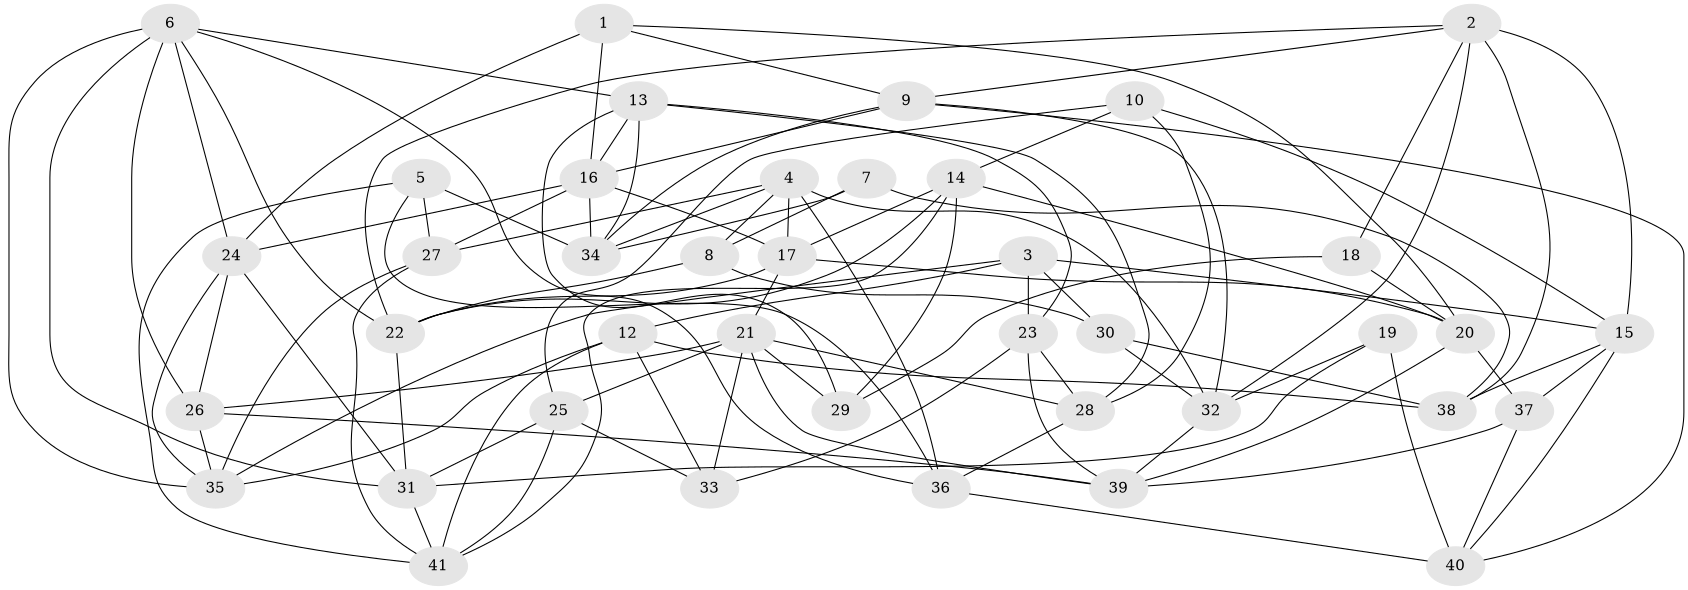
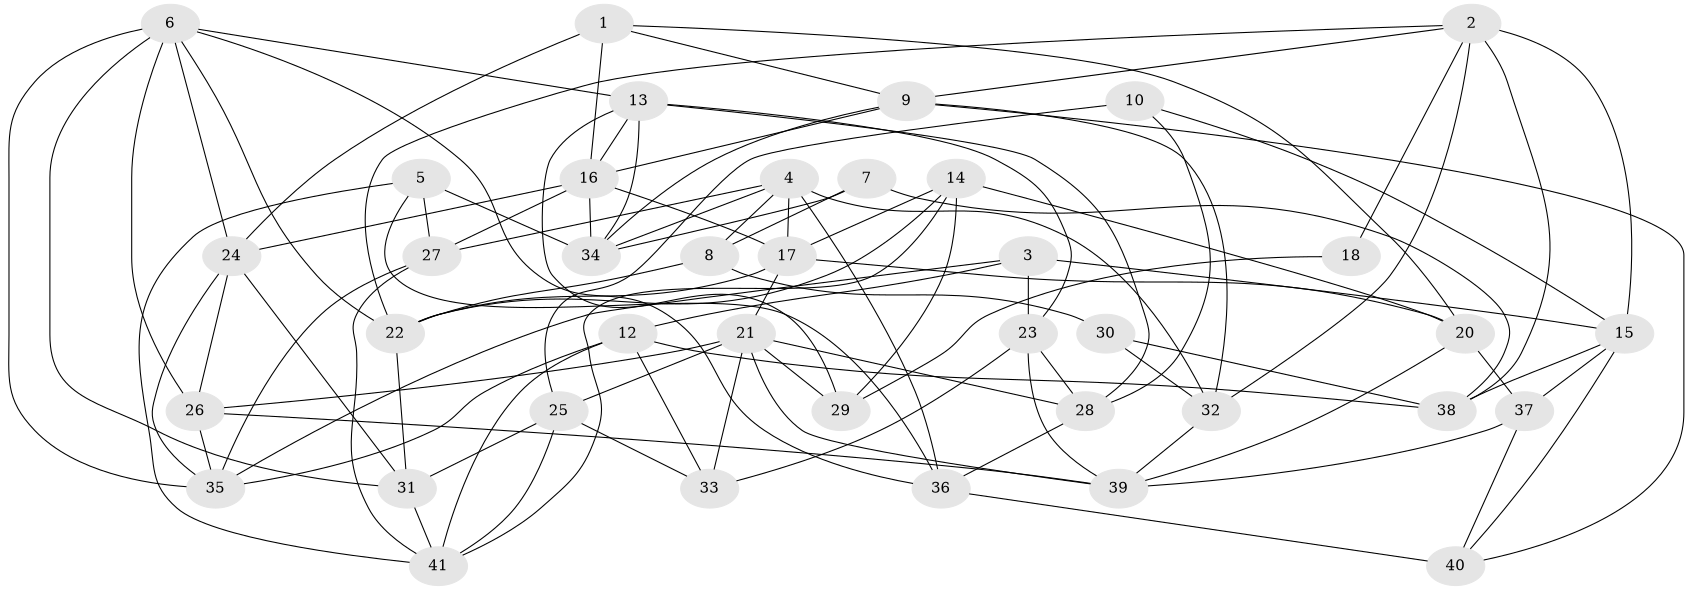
edge "10" -- "14": removed
edge "3" -- "30": removed
edge "18" -- "20": removed
node "19": removed
